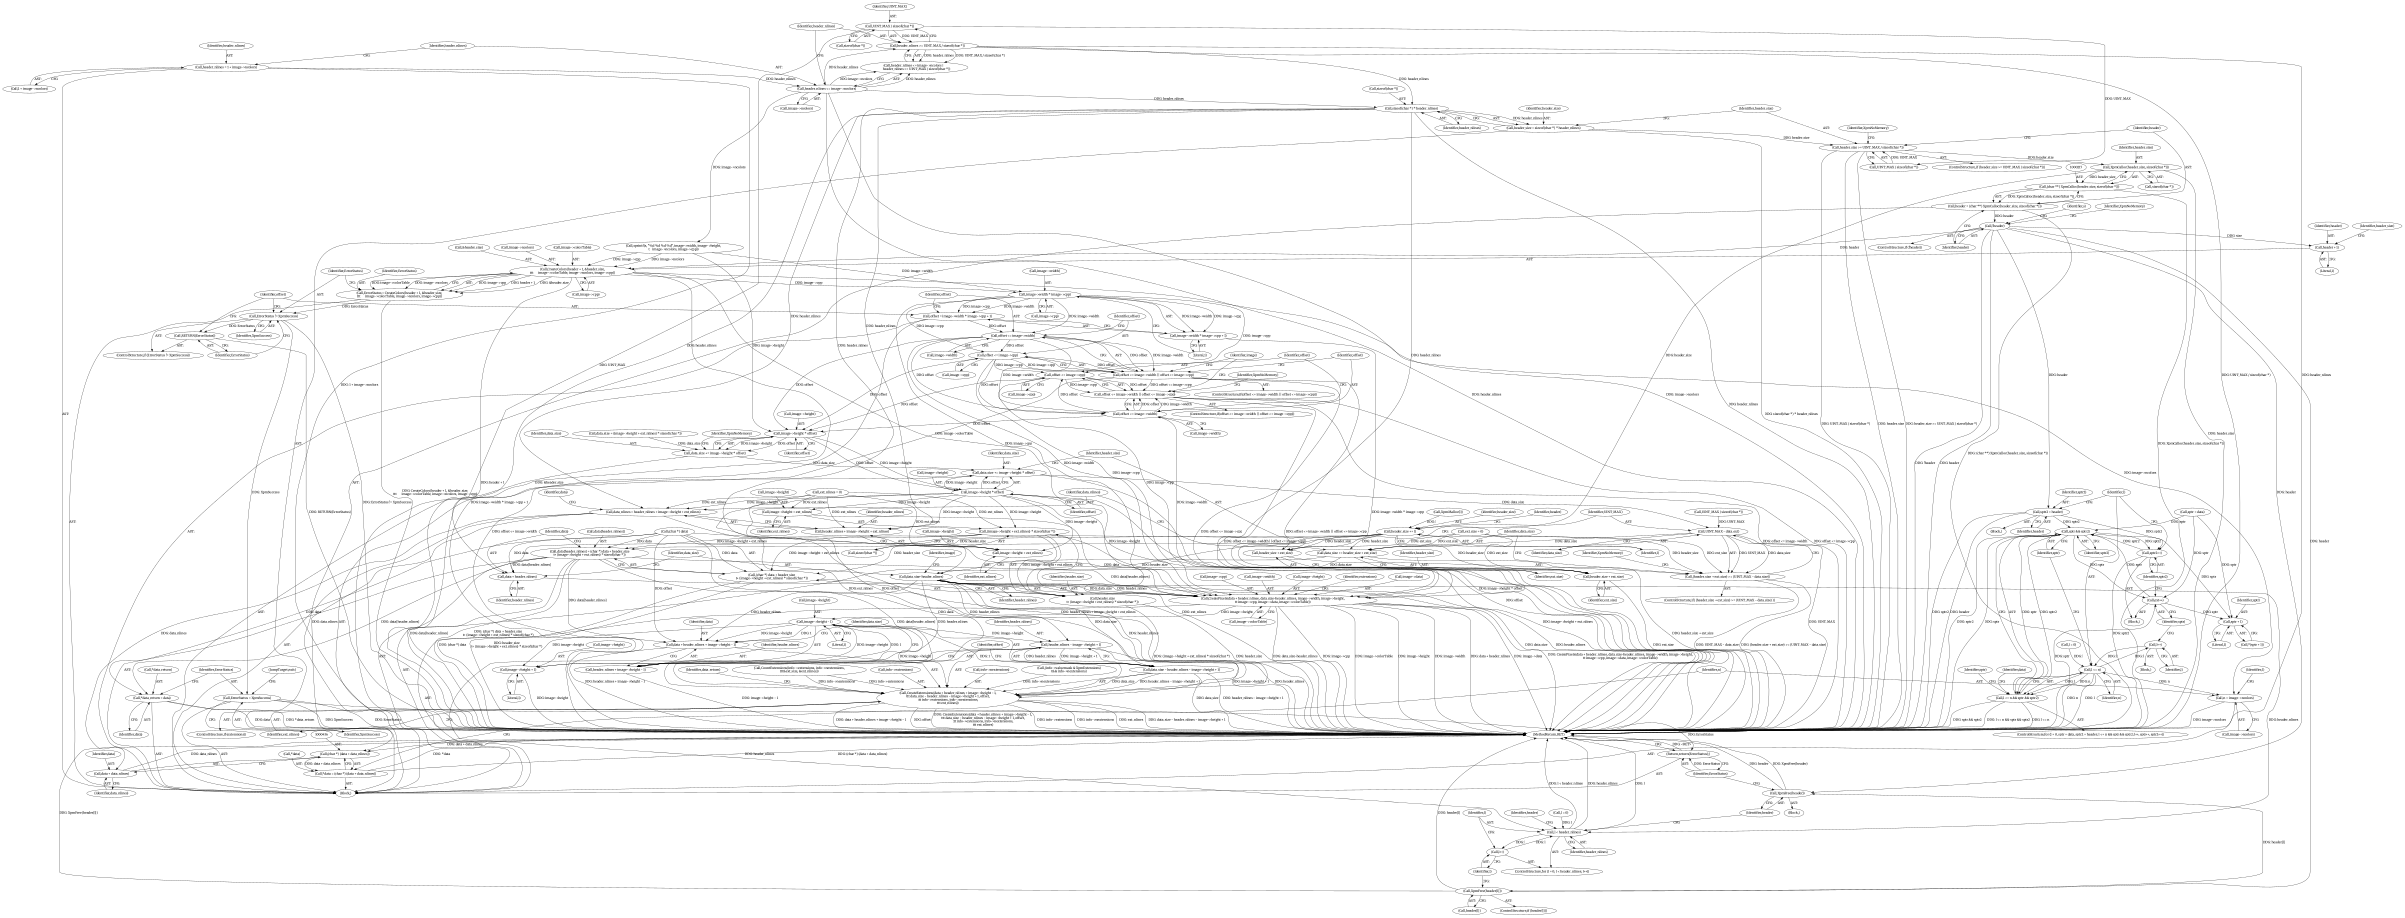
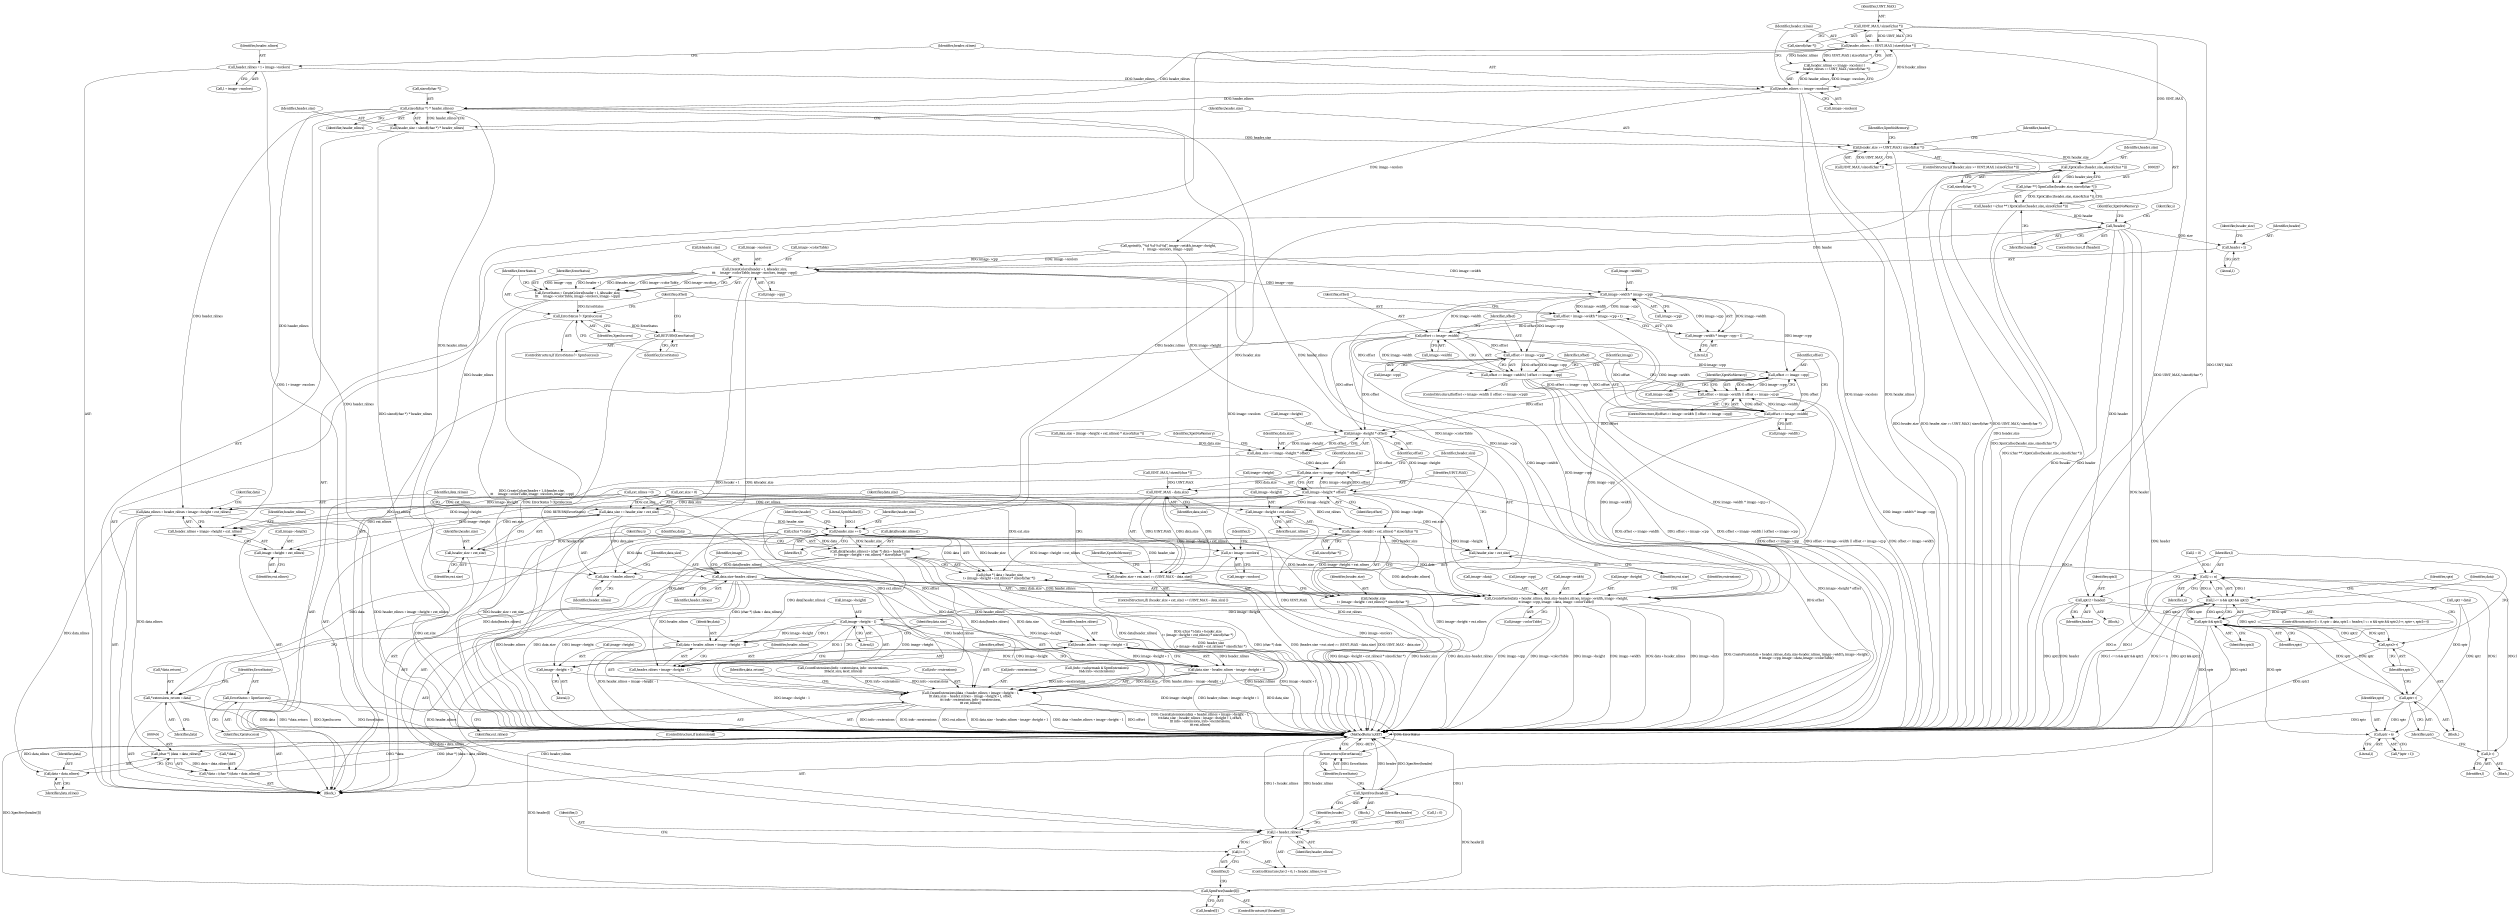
edge "(Call,ErrorStatus != XpmSuccess)" -> "(Call,ErrorStatus = XpmSuccess)": removed, label "DDG: XpmSuccess"
node "(Call,XpmMalloc(l))": label "(Call,XpmMalloc(l))" -> "(Literal,XpmMalloc(l))"
node "(Call,UINT_MAX - data_ext)": label "(Call,UINT_MAX - data_ext)" -> "(Call,UINT_MAX - data_size)"
edge "(Call,header_size += l)" -> "(Call,data_size += header_size + ext_size)": reversed
edge "(Call,(char *) data)" -> "(Call,data + header_nlines + image->height - 1)": label "DDG: offset" -> "DDG: data"
node "(Call,ext++)": label "(Call,ext++)" -> "(Call,sptr++)"
edge "(Call,data_size-header_nlines)" -> "(Call,data + header_nlines + image->height - 1)": label "DDG: header_nlines" -> "DDG: (char *) (data + data_nlines)"
node "(Call,sptr + 1)": label "(Call,sptr + 1)" -> "(Call,sptr + 6)"
node "(JumpTarget,exit:)": removed
edge "(Call,l <= n)" -> "(Call,n = image->ncolors)": reversed
node "(Call,*data_return = data)": label "(Call,*data_return = data)" -> "(Call,*extensions_return = data)"
